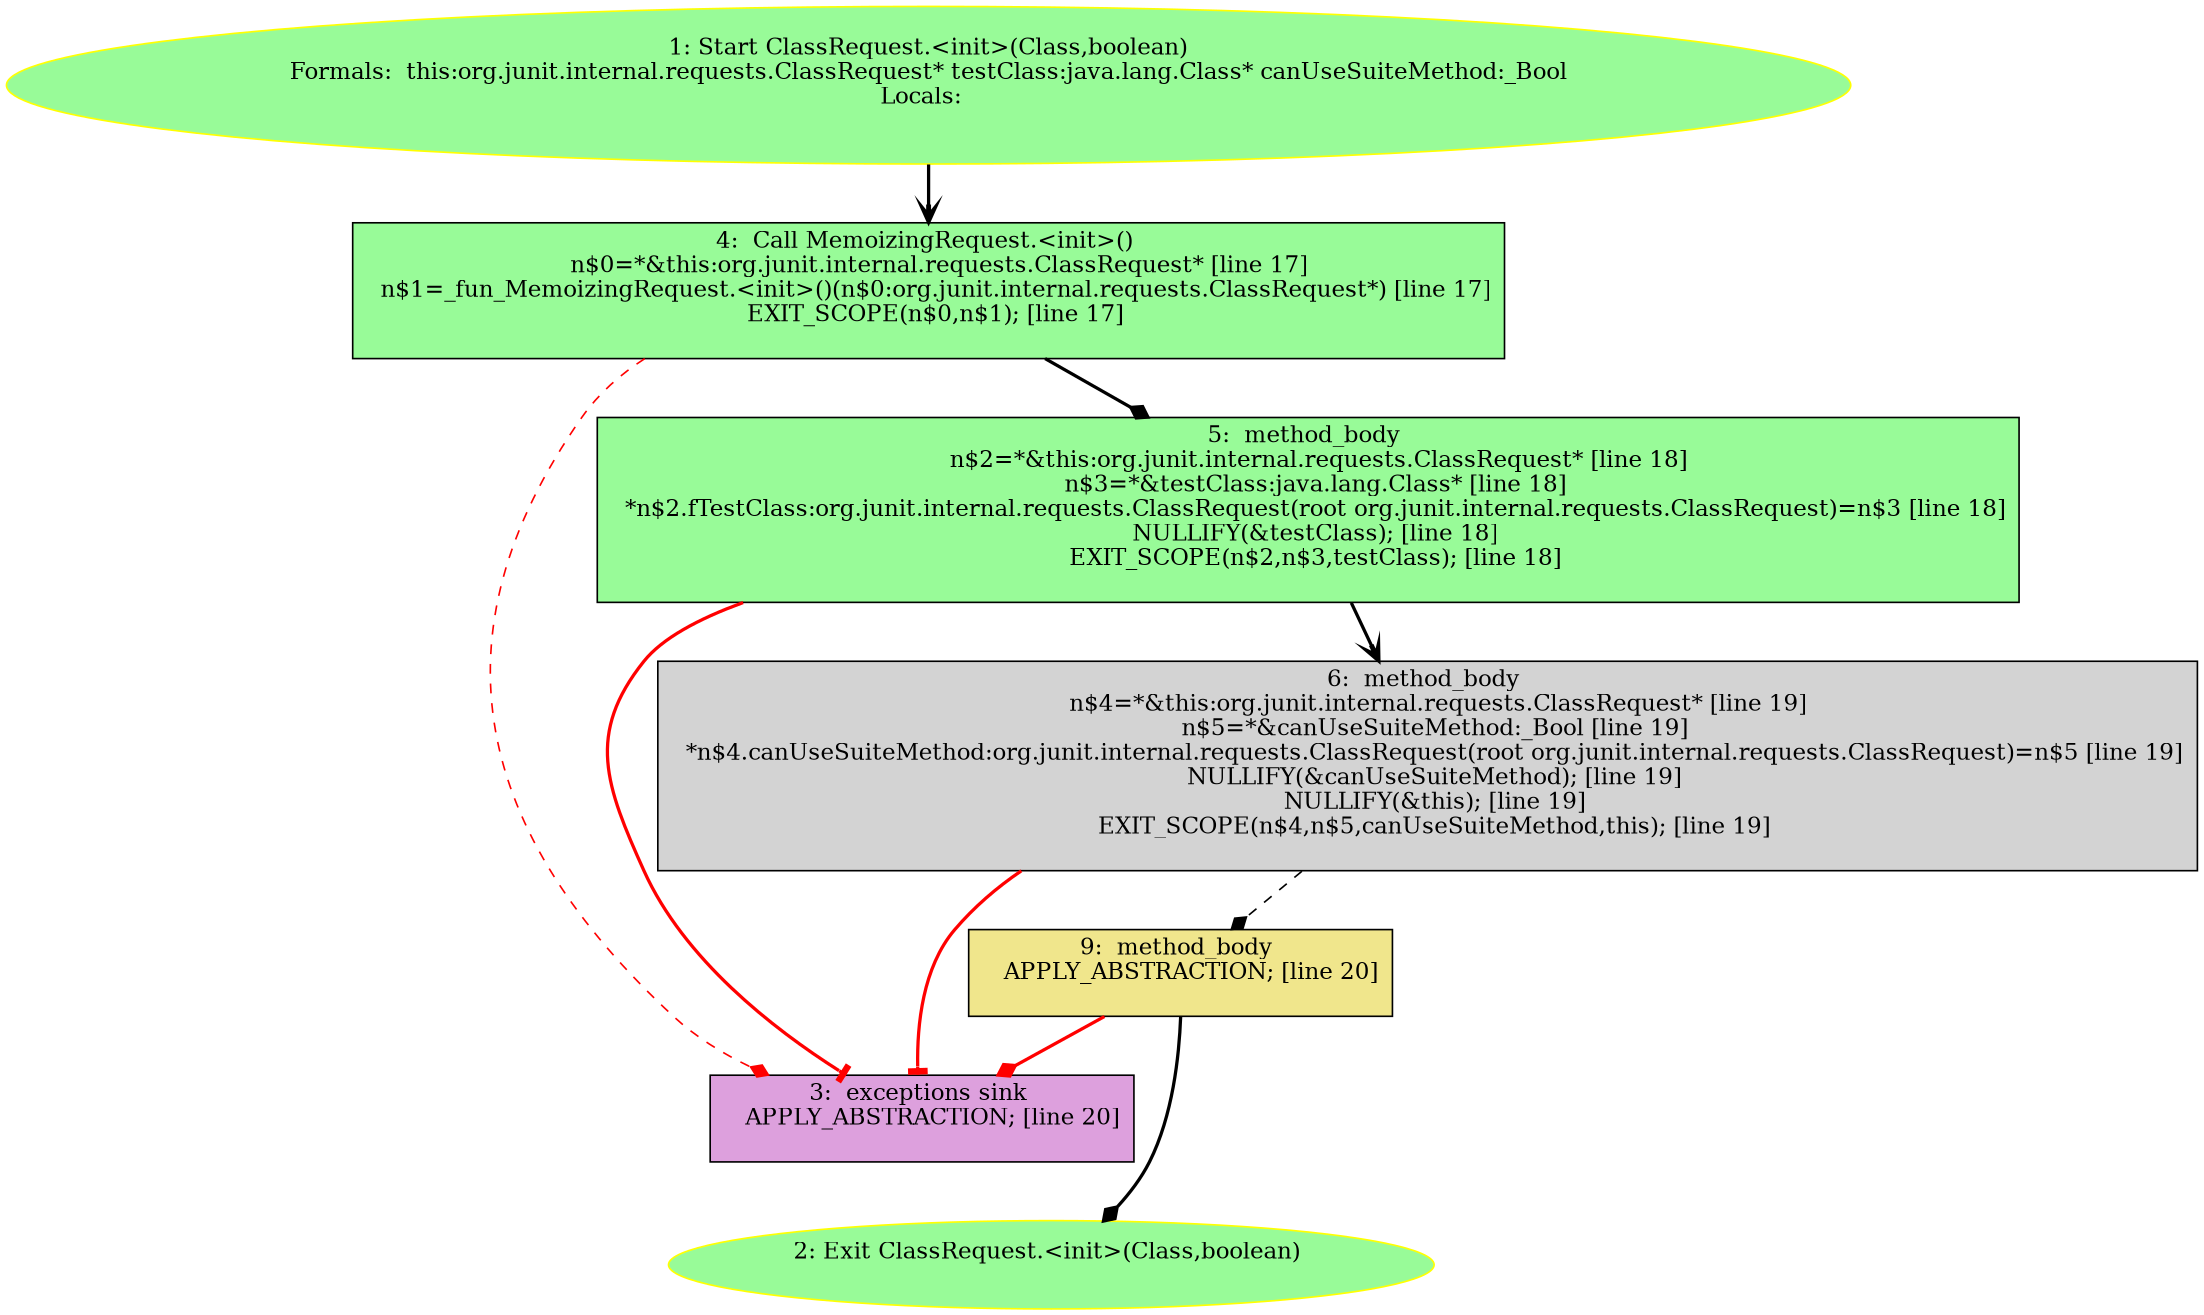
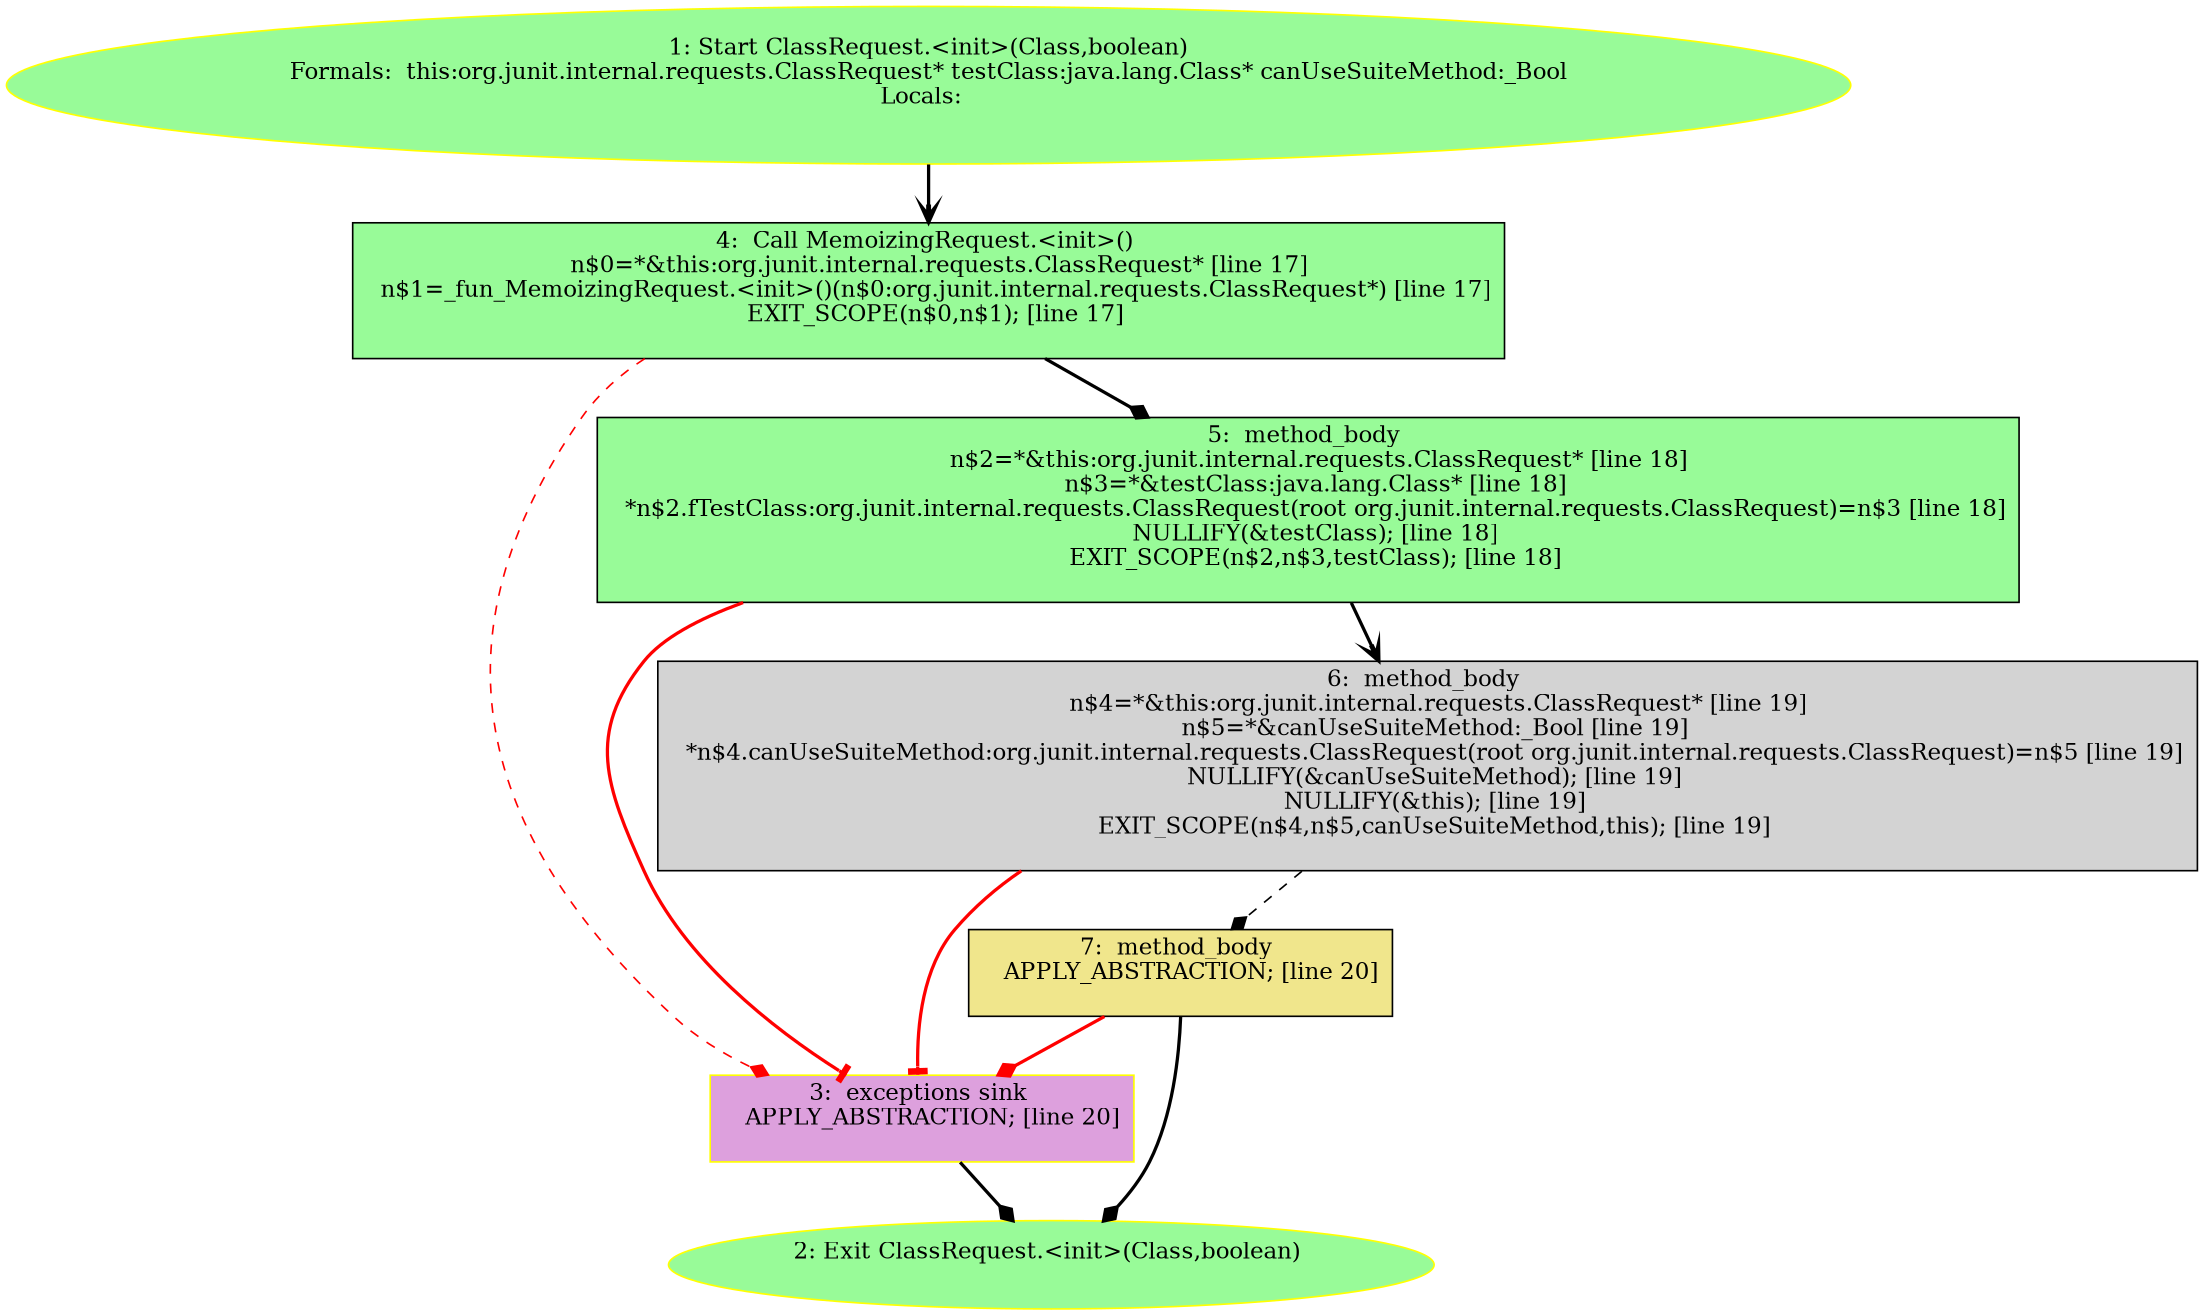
node "9:  method_body APPLY_ABSTRACTION; [line 20]": label "9:  method_body APPLY_ABSTRACTION; [line 20]" -> "7:  method_body APPLY_ABSTRACTION; [line 20]"
node "3:  exceptions sink APPLY_ABSTRACTION; [line 20]": color black -> yellow
edge "3:  exceptions sink APPLY_ABSTRACTION; [line 20]" -> "2: Exit ClassRequest.<init>(Class,boolean)": added
